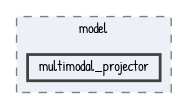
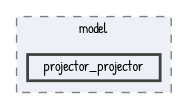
node "multimodal_projector": label "multimodal_projector" -> "projector_projector"
